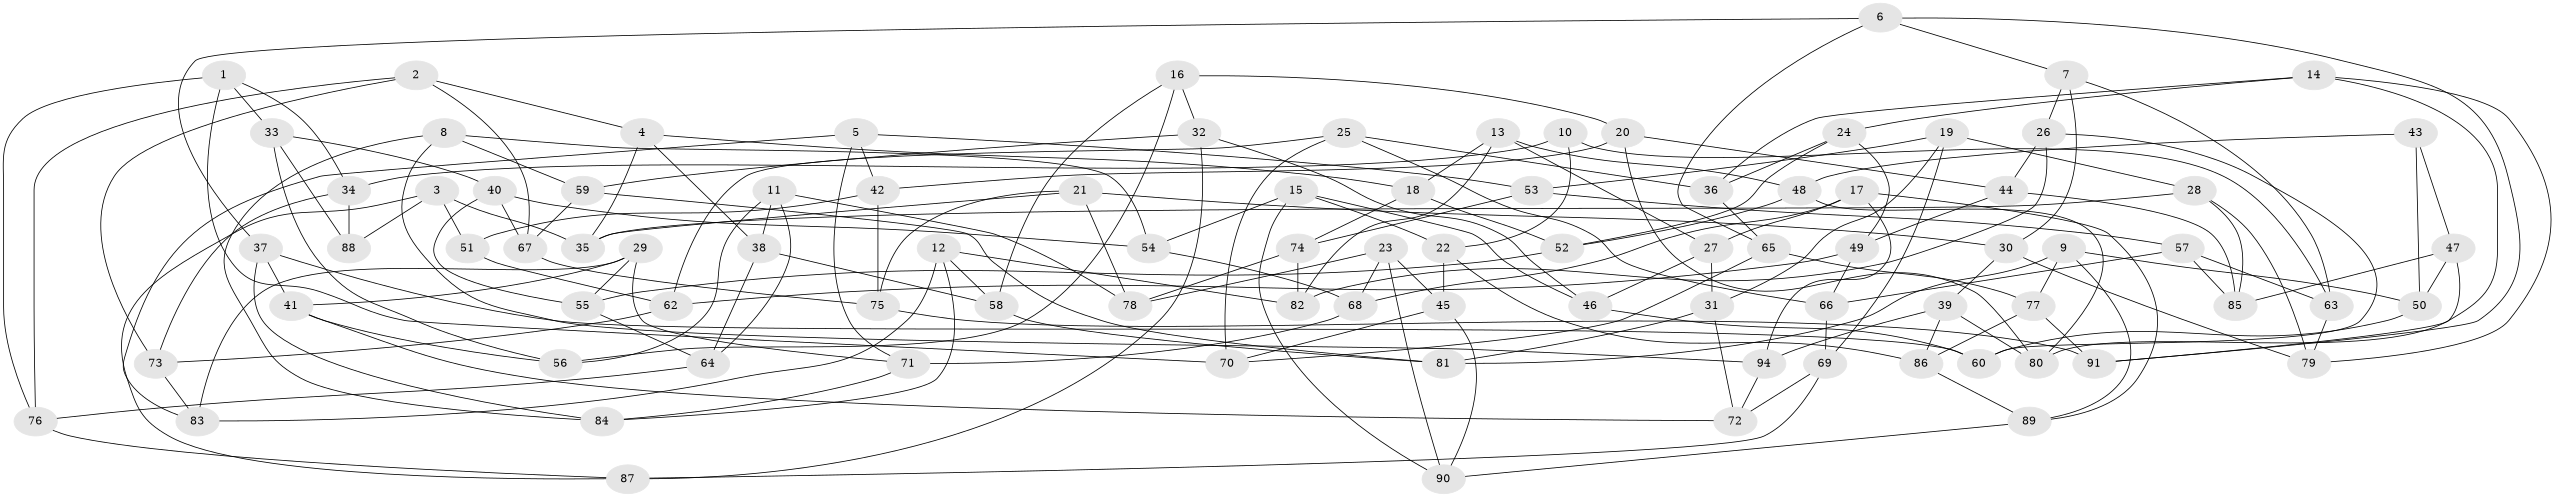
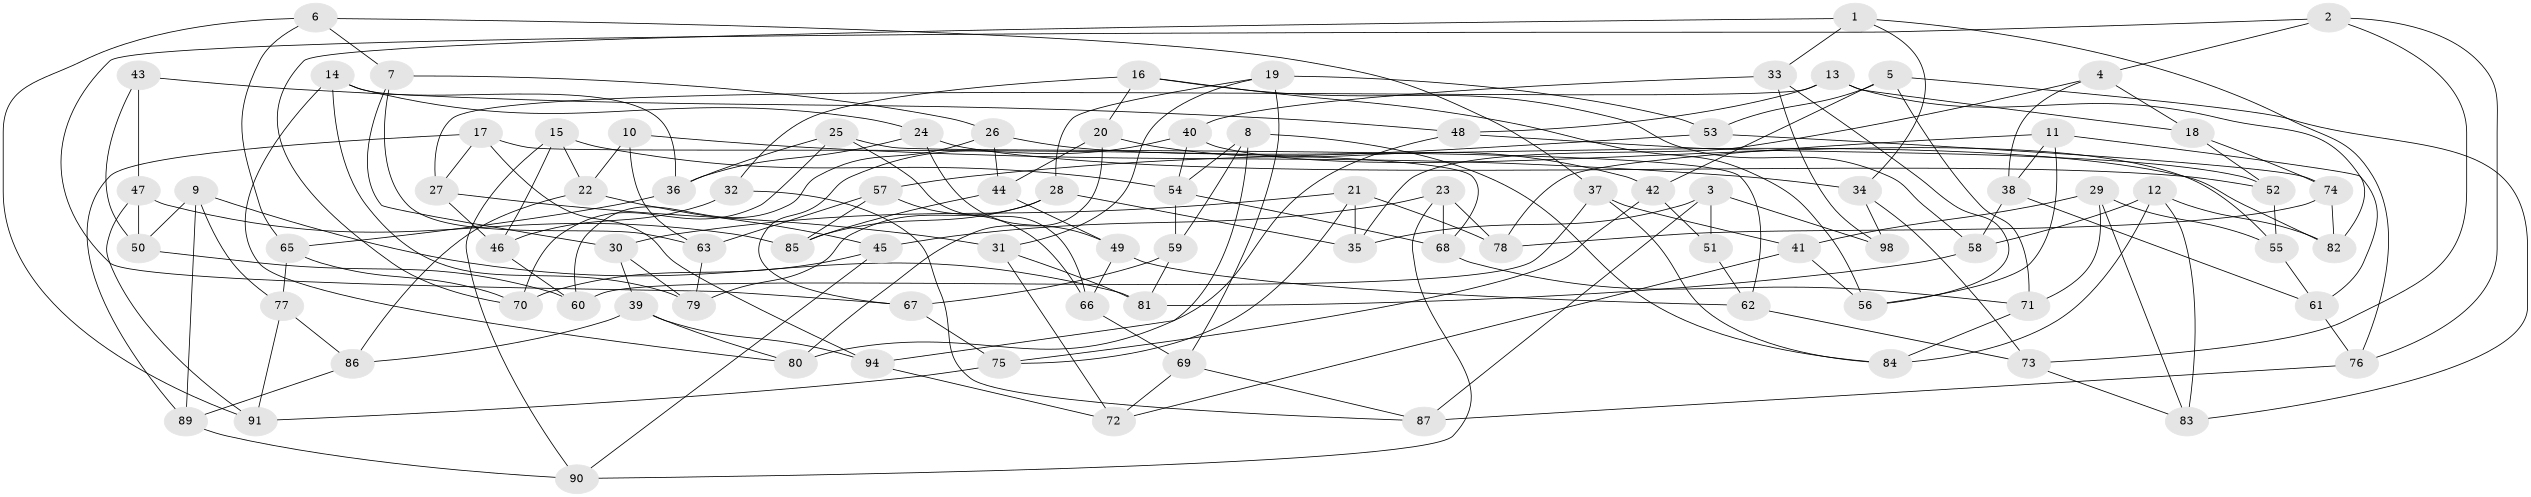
edge "32" -- "59": now "54" -- "59"
node "88": label "88" -> "98"
node "64": label "64" -> "61"
